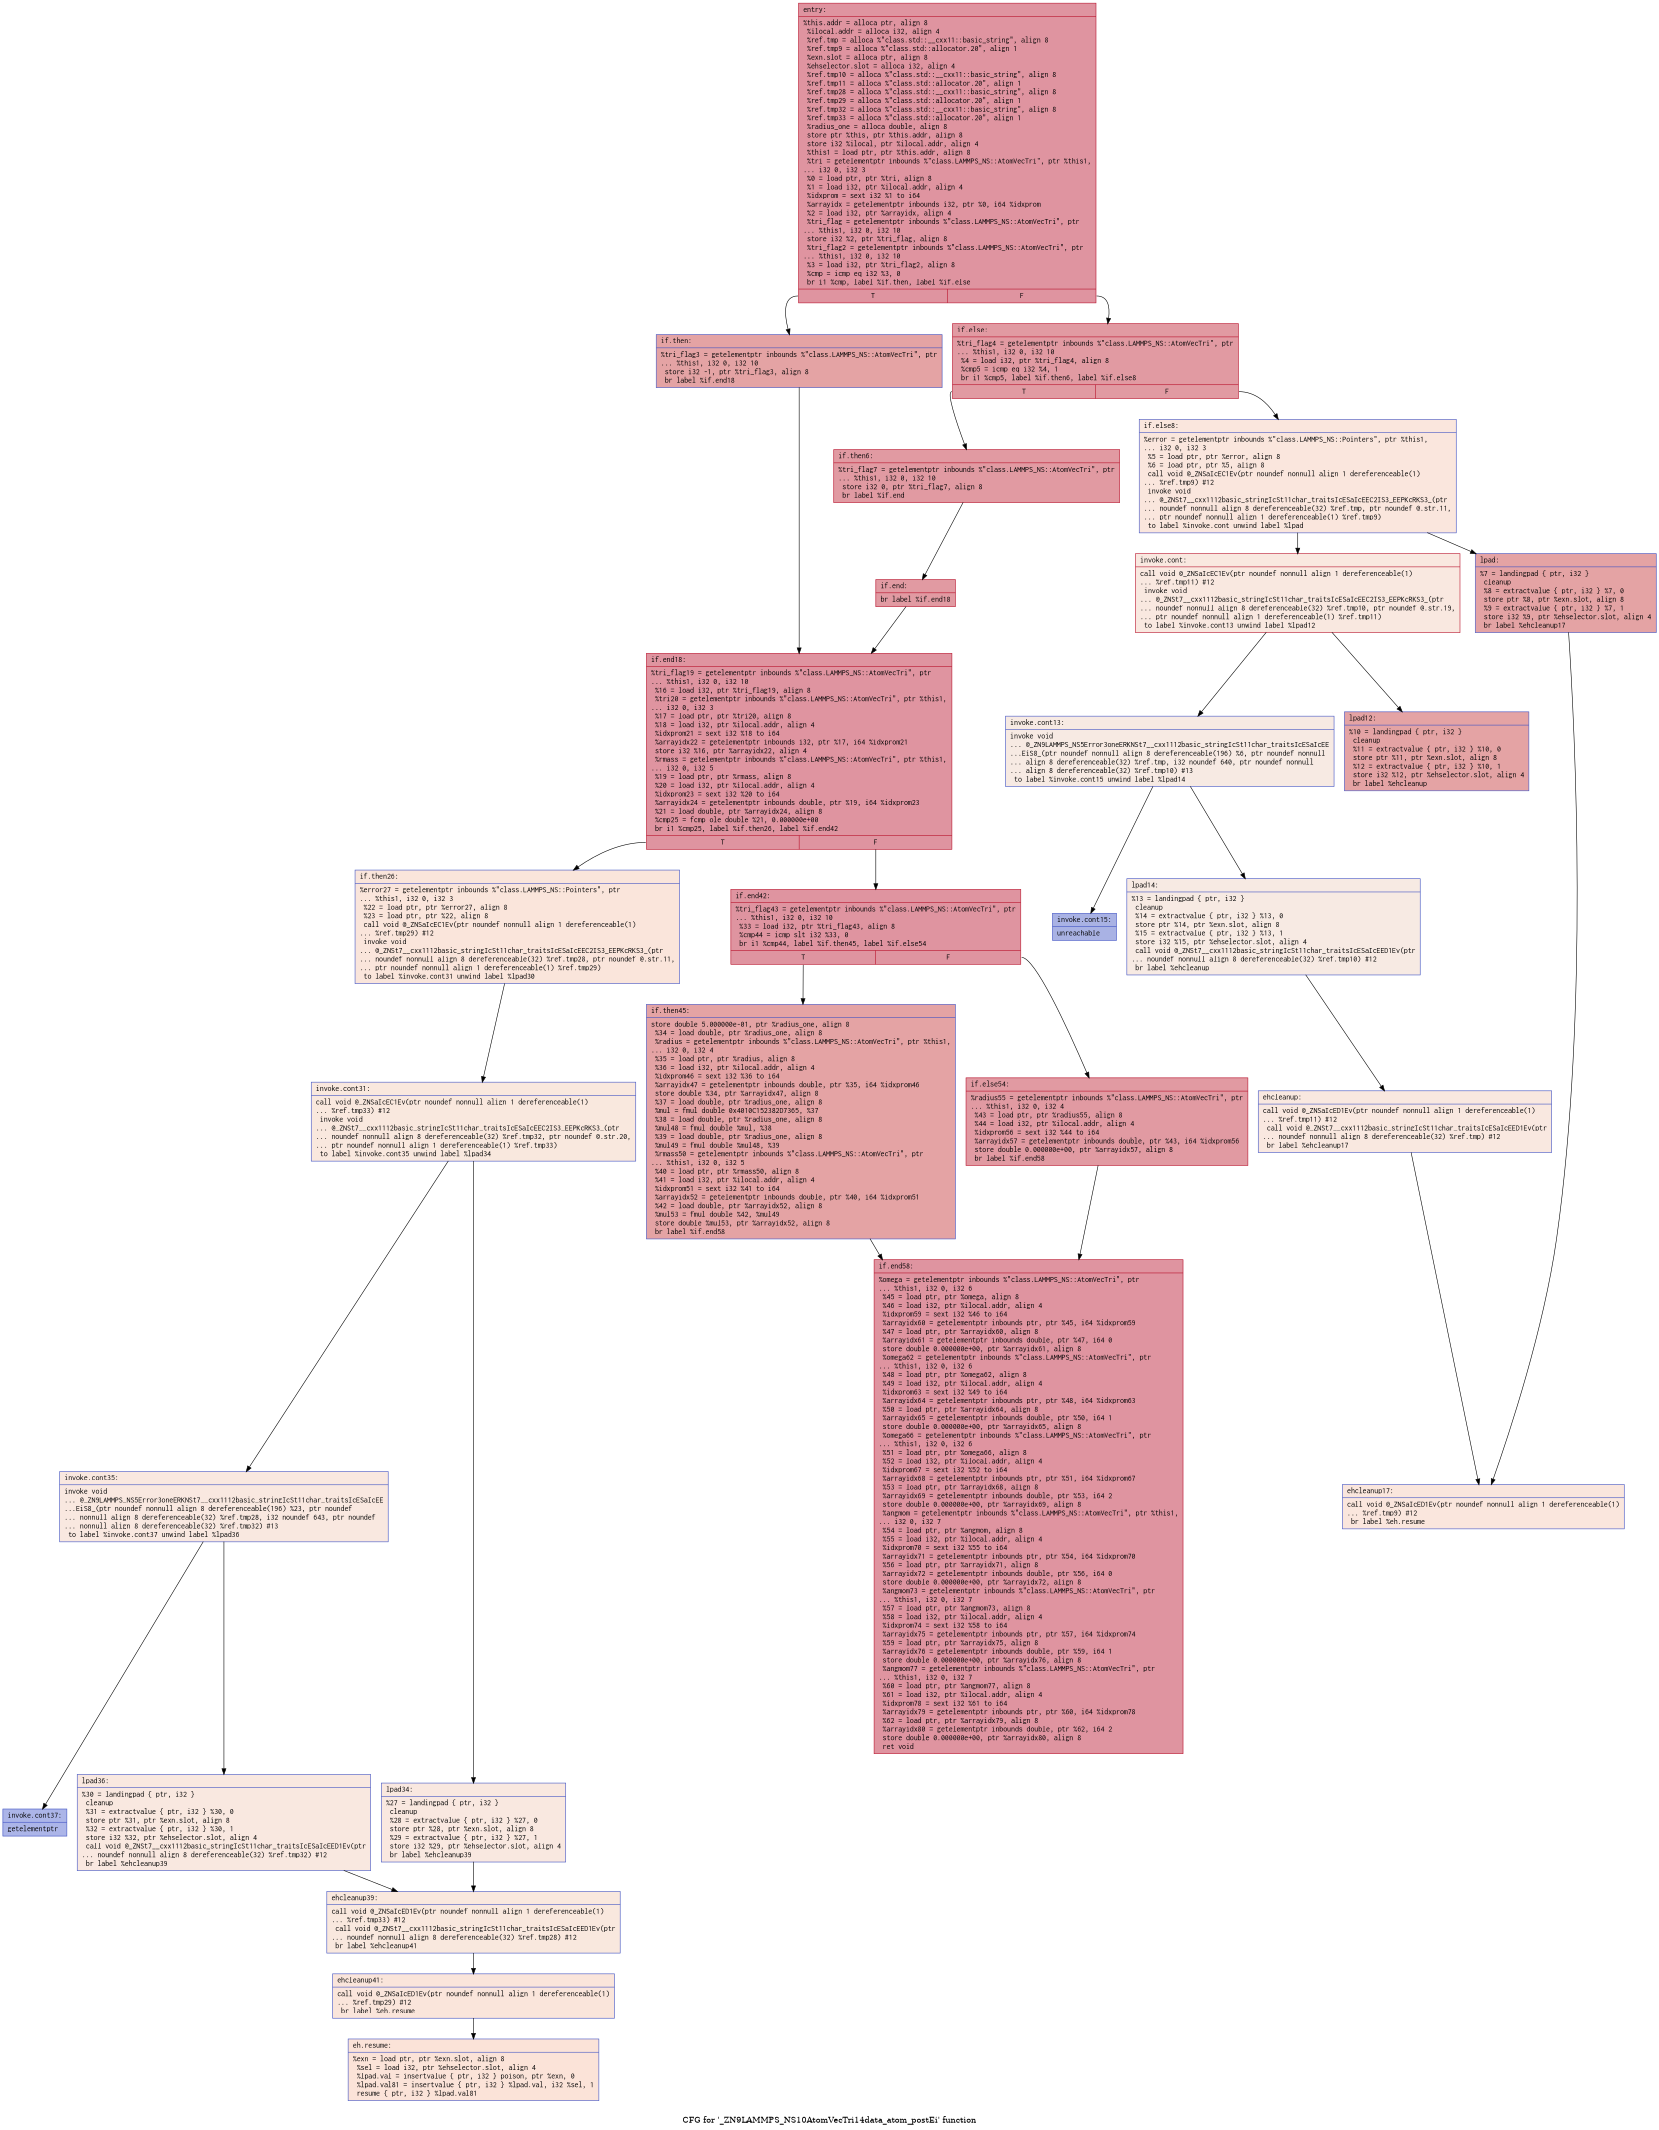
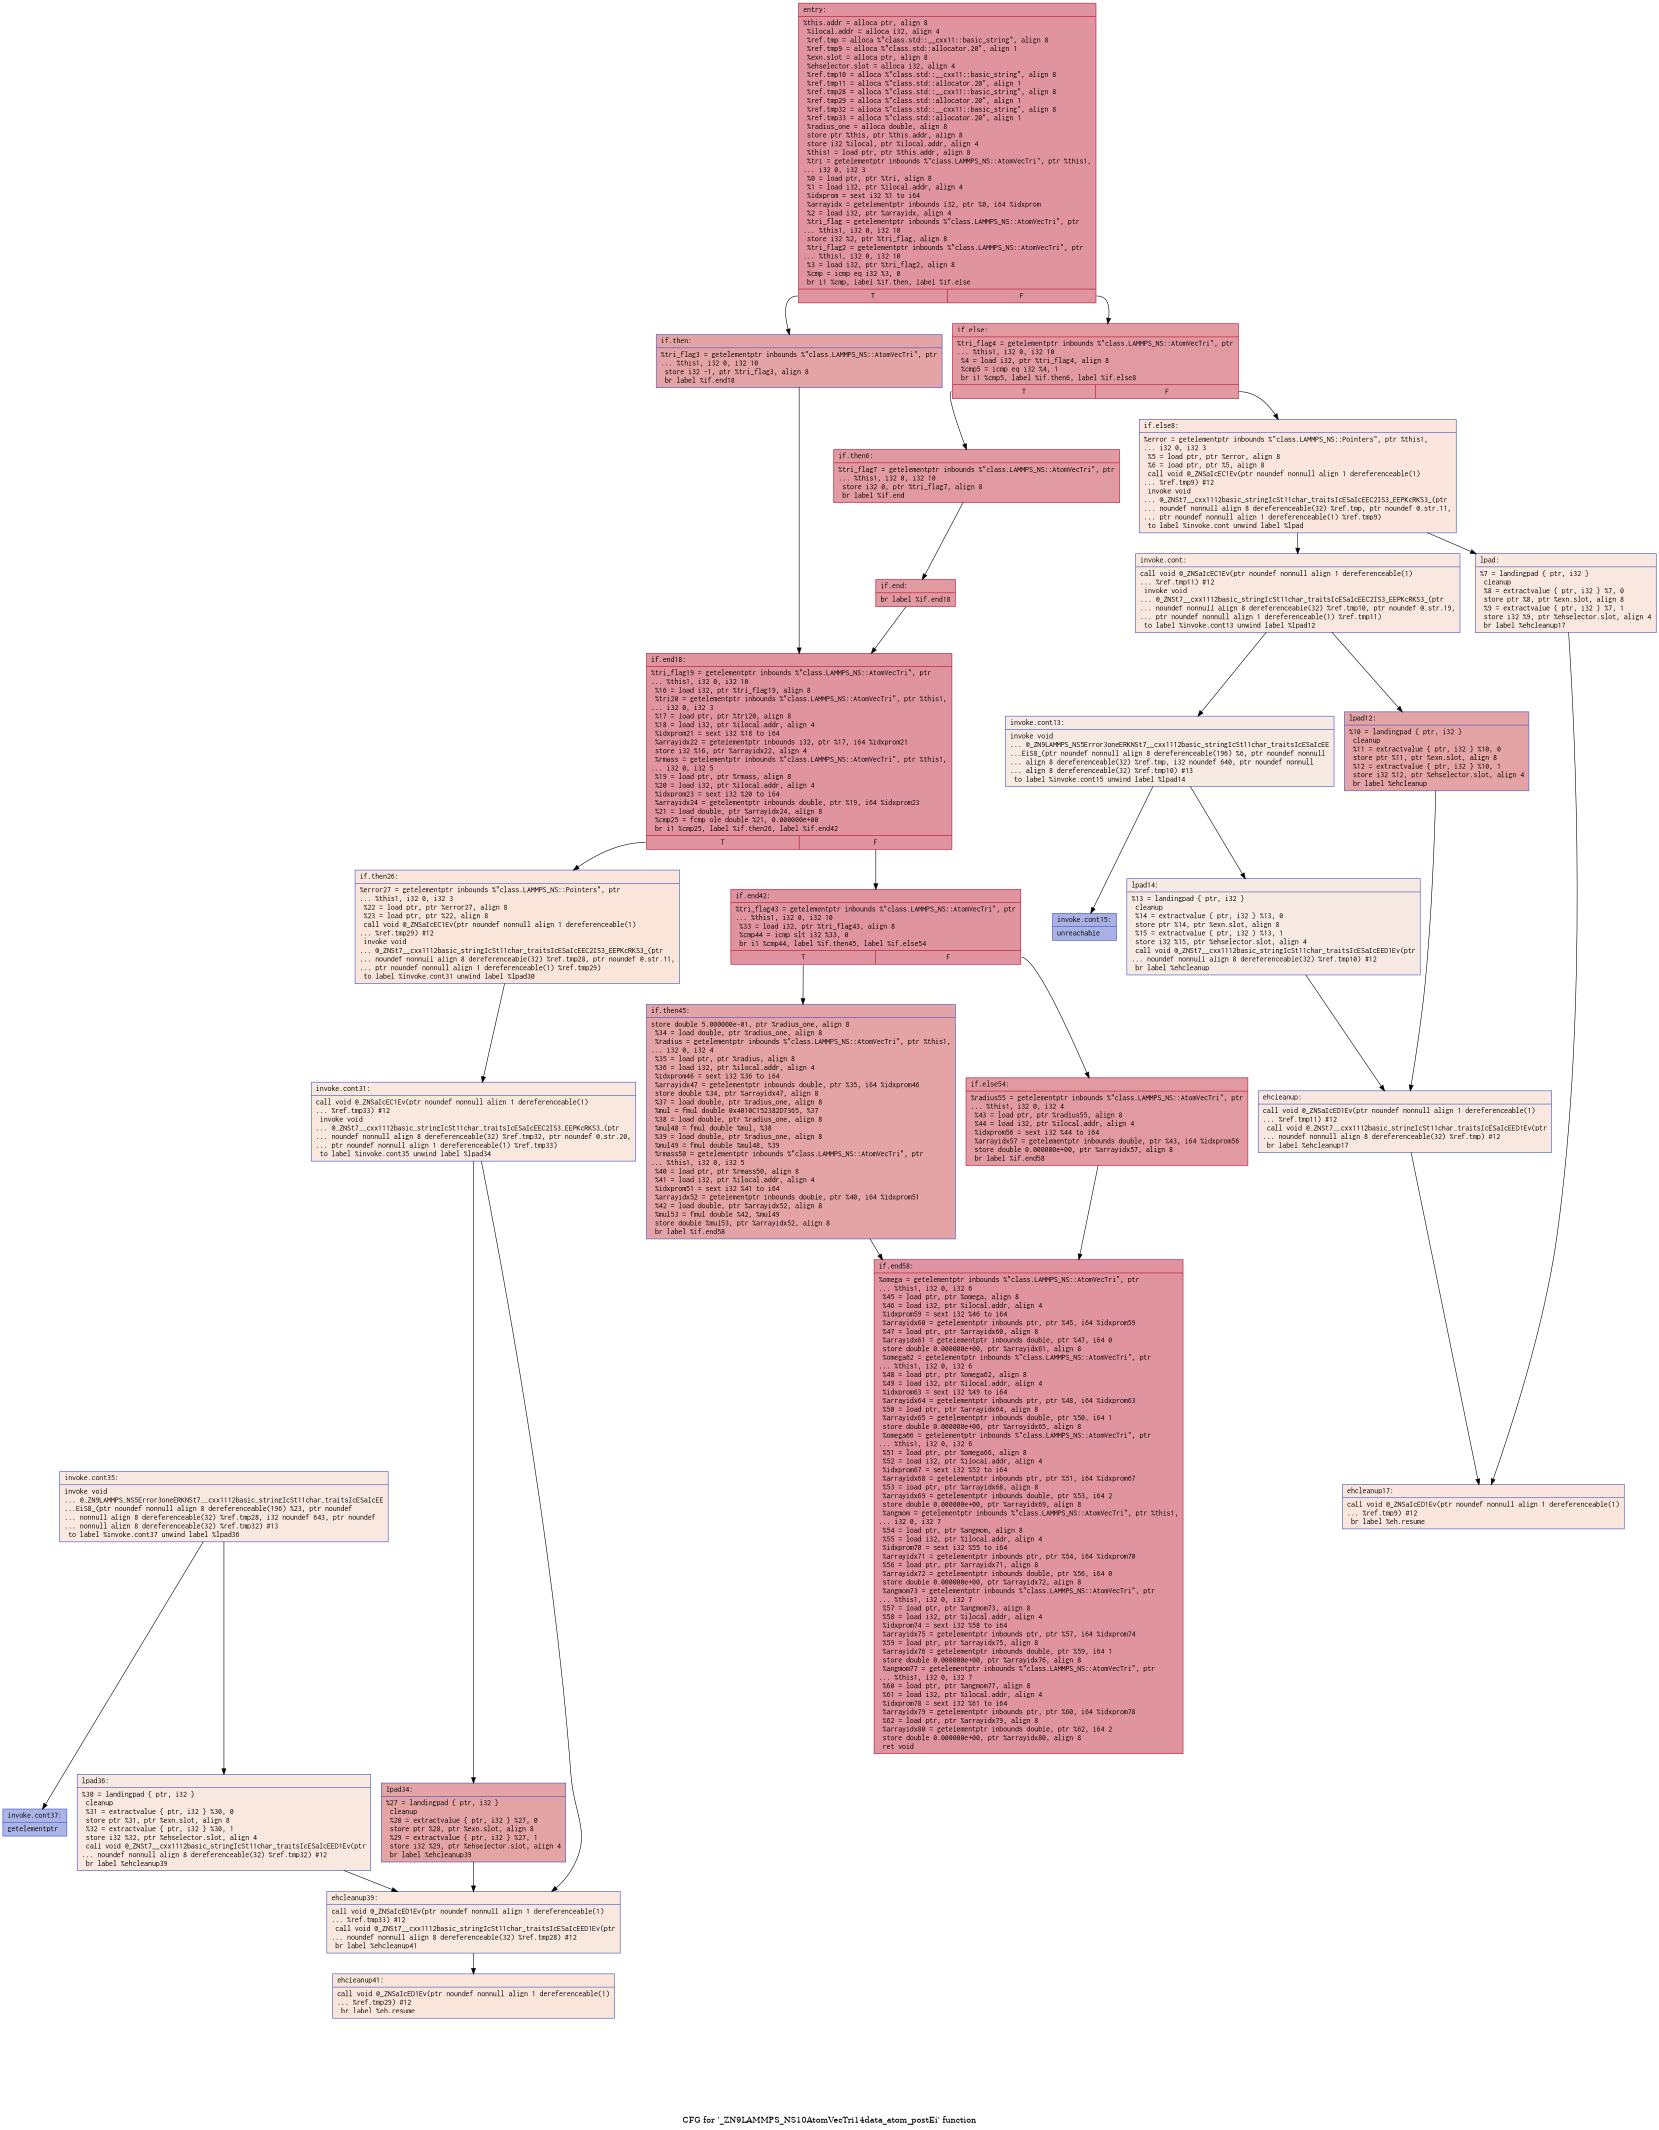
node "invoke.cont:": color #b70d28ff -> #3d50c3ff
node "lpad:": fillcolor #c32e3170 -> #f1ccb870
edge "lpad12:" -> "ehcleanup:": added
edge "invoke.cont31:" -> "invoke.cont35:": now "invoke.cont31:" -> "ehcleanup39:"
node "lpad34:": fillcolor #f1ccb870 -> #c32e3170
node "eh.resume:": removed
